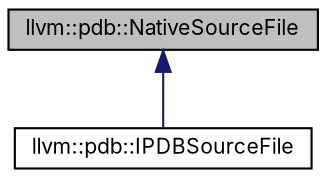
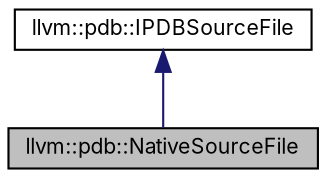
edge "llvm::pdb::IPDBSourceFile" -> "llvm::pdb::NativeSourceFile": reversed
